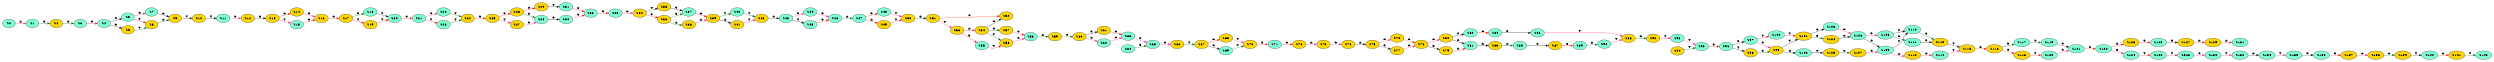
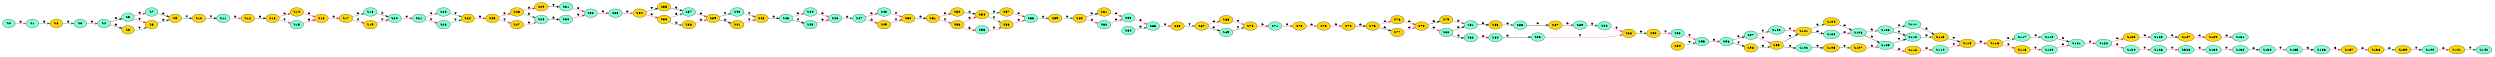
edge "S54" -> "S52": reversed
node "S80": fillcolor gold -> aquamarine
